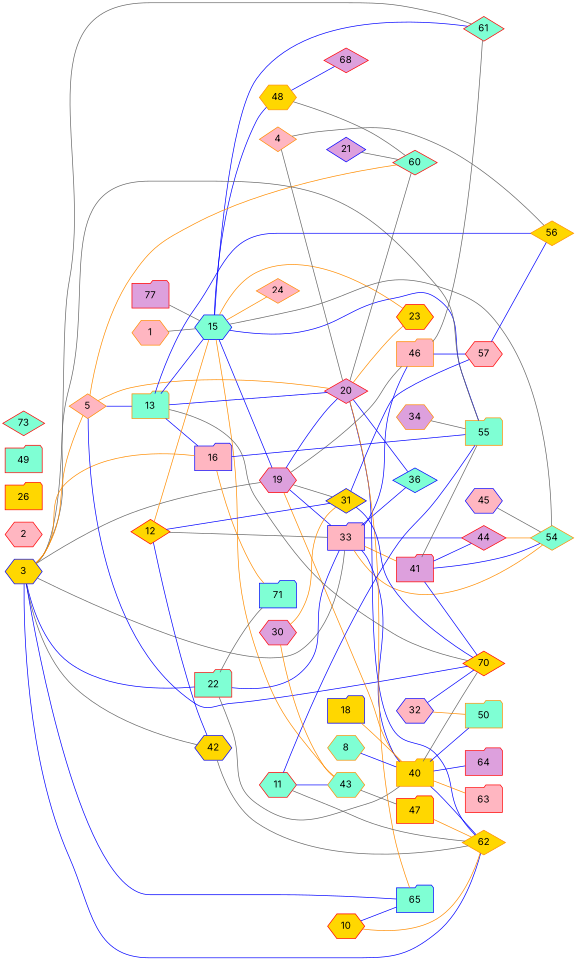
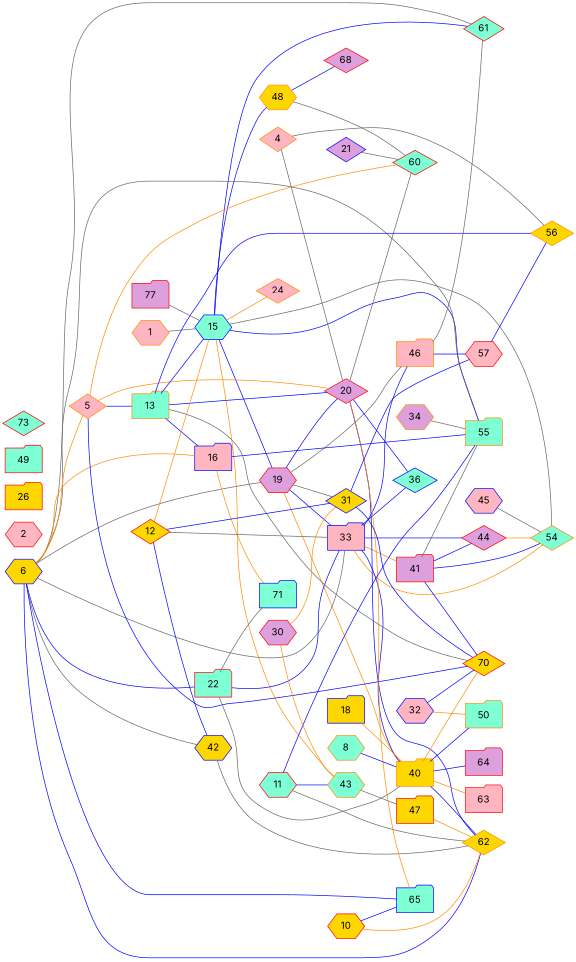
node "23": removed
node "3": label "3" -> "6"
edge "70" -- "40": color gray40 -> darkorange
